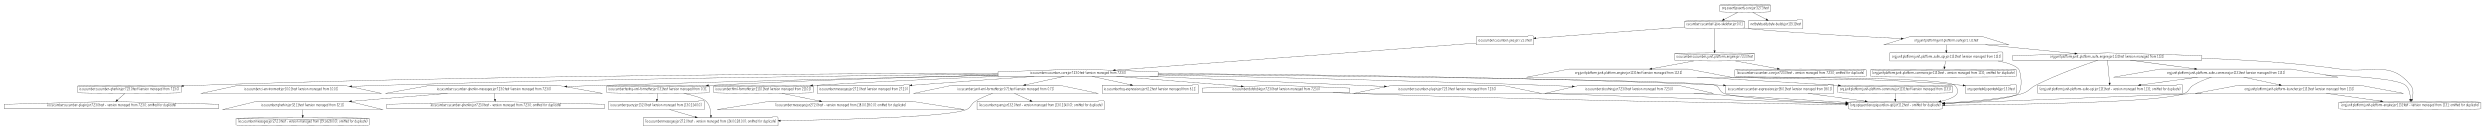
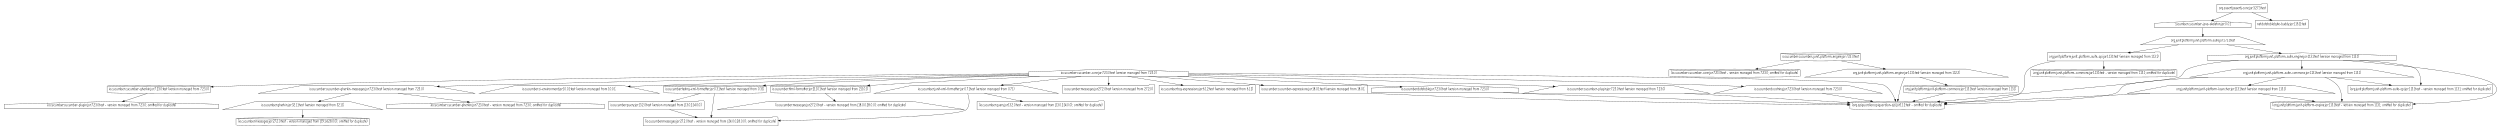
node "org.assertj:assertj-core:jar:3.27.3:test": shape cylinder -> folder
node "cucumber:cucumber-java-skeleton:jar:0.0.1": shape cylinder -> house
node "net.bytebuddy:byte-buddy:jar:1.15.11:test": label "net.bytebuddy:byte-buddy:jar:1.15.11:test" -> "net.datatable:byte-buddy:jar:1.15.11:test"
edge "cucumber:cucumber-java-skeleton:jar:0.0.1" -> "io.cucumber:cucumber-junit-platform-engine:jar:7.23.0:test": removed
node "io.cucumber:cucumber-java:jar:7.23.0:test": removed
node "org.opentest4j:opentest4j:jar:1.3.0:test": removed
